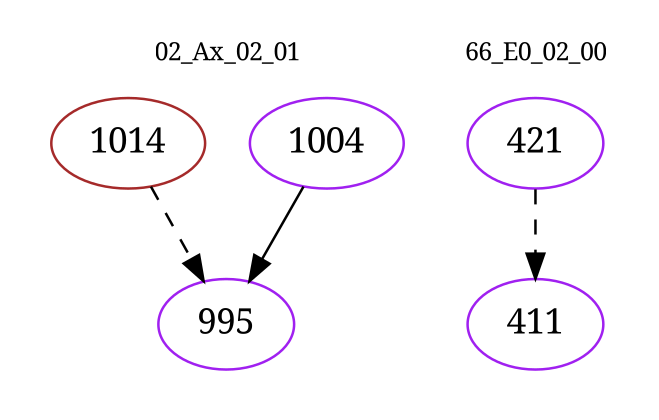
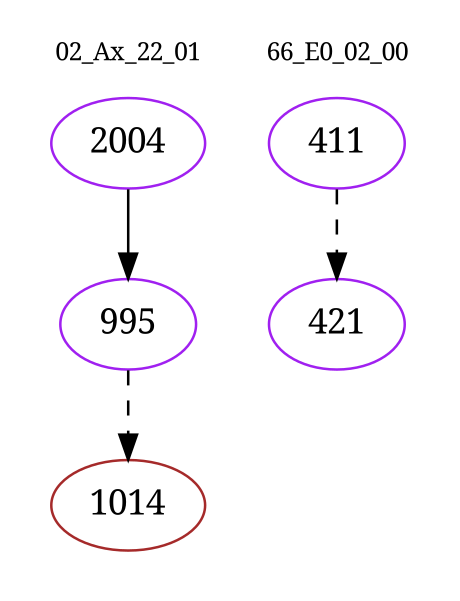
cluster "02_Ax_02_01": label "02_Ax_02_01" -> "02_Ax_22_01"
node "1004": label "1004" -> "2004"
edge "421" -> "411": reversed
edge "1014" -> "995": reversed
